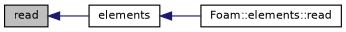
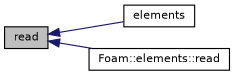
edge "Foam::elements::read" -> "elements": now "Foam::elements::read" -> "read"
